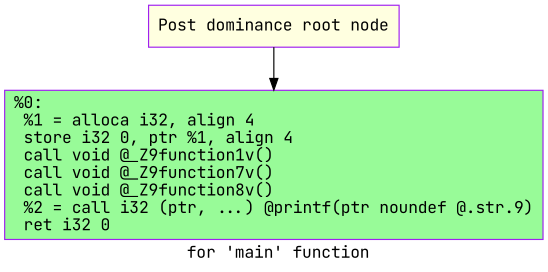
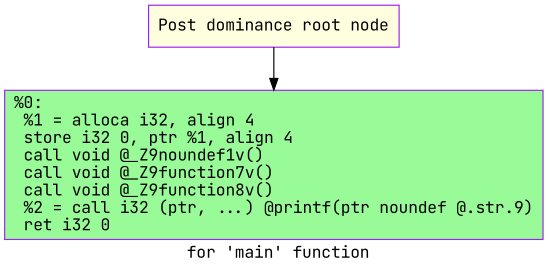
node "%0:": text "call void @_Z9function1v()" -> "call void @_Z9noundef1v()"
